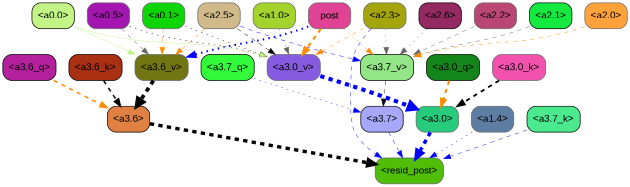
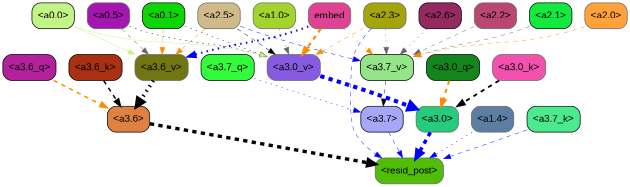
node "<a0.1>": color gray40 -> black
node "post": label "post" -> "embed"
edge "<a3.6_v>" -> "<a3.6>": style dashed -> dotted
